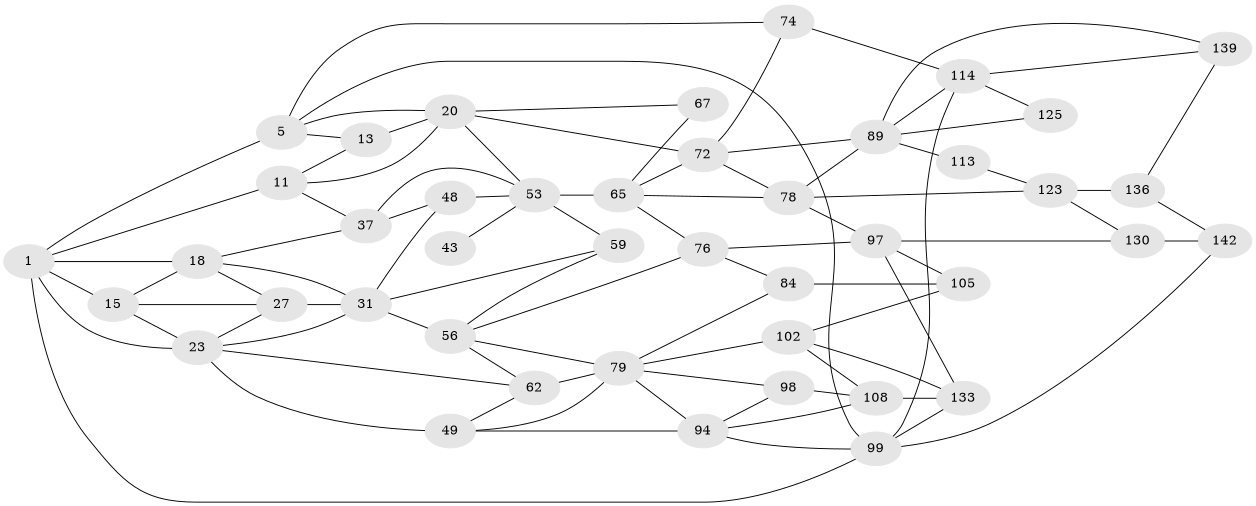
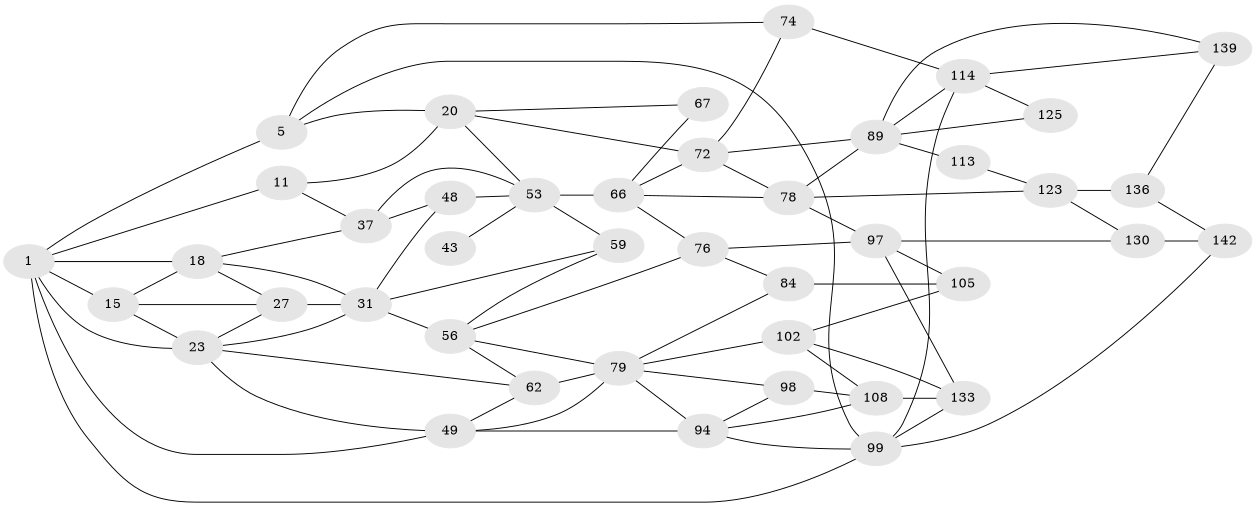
node "13": removed
node "65": label "65" -> "66"
edge "1" -- "49": added
